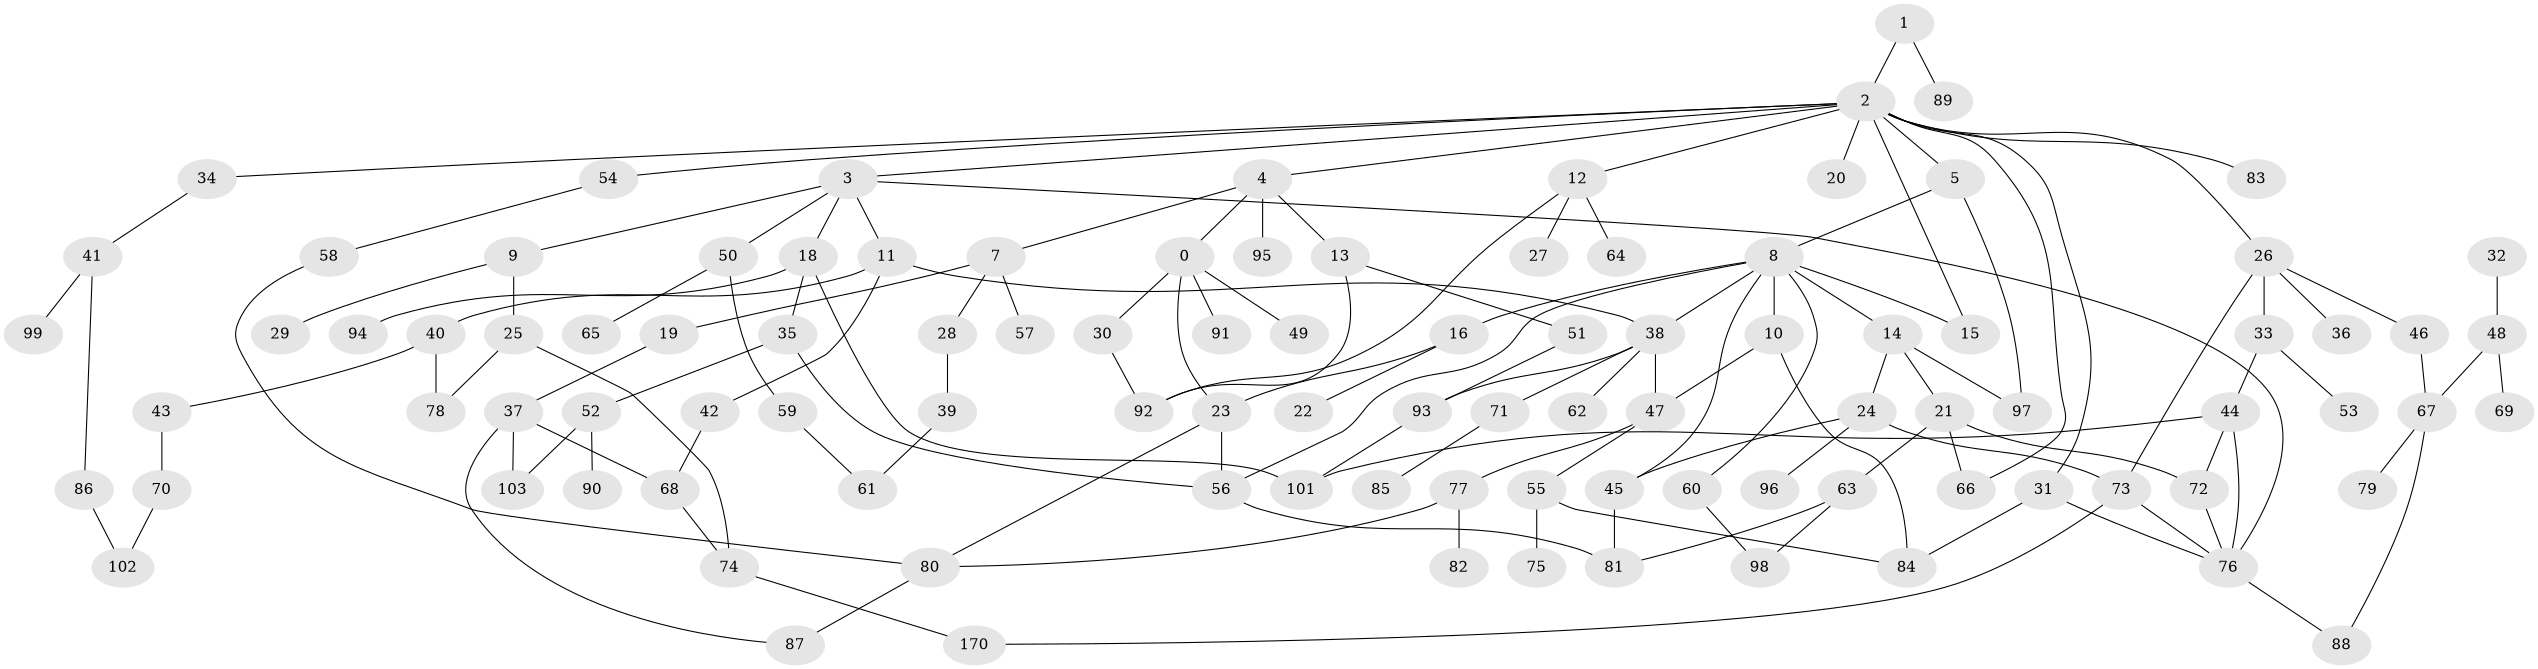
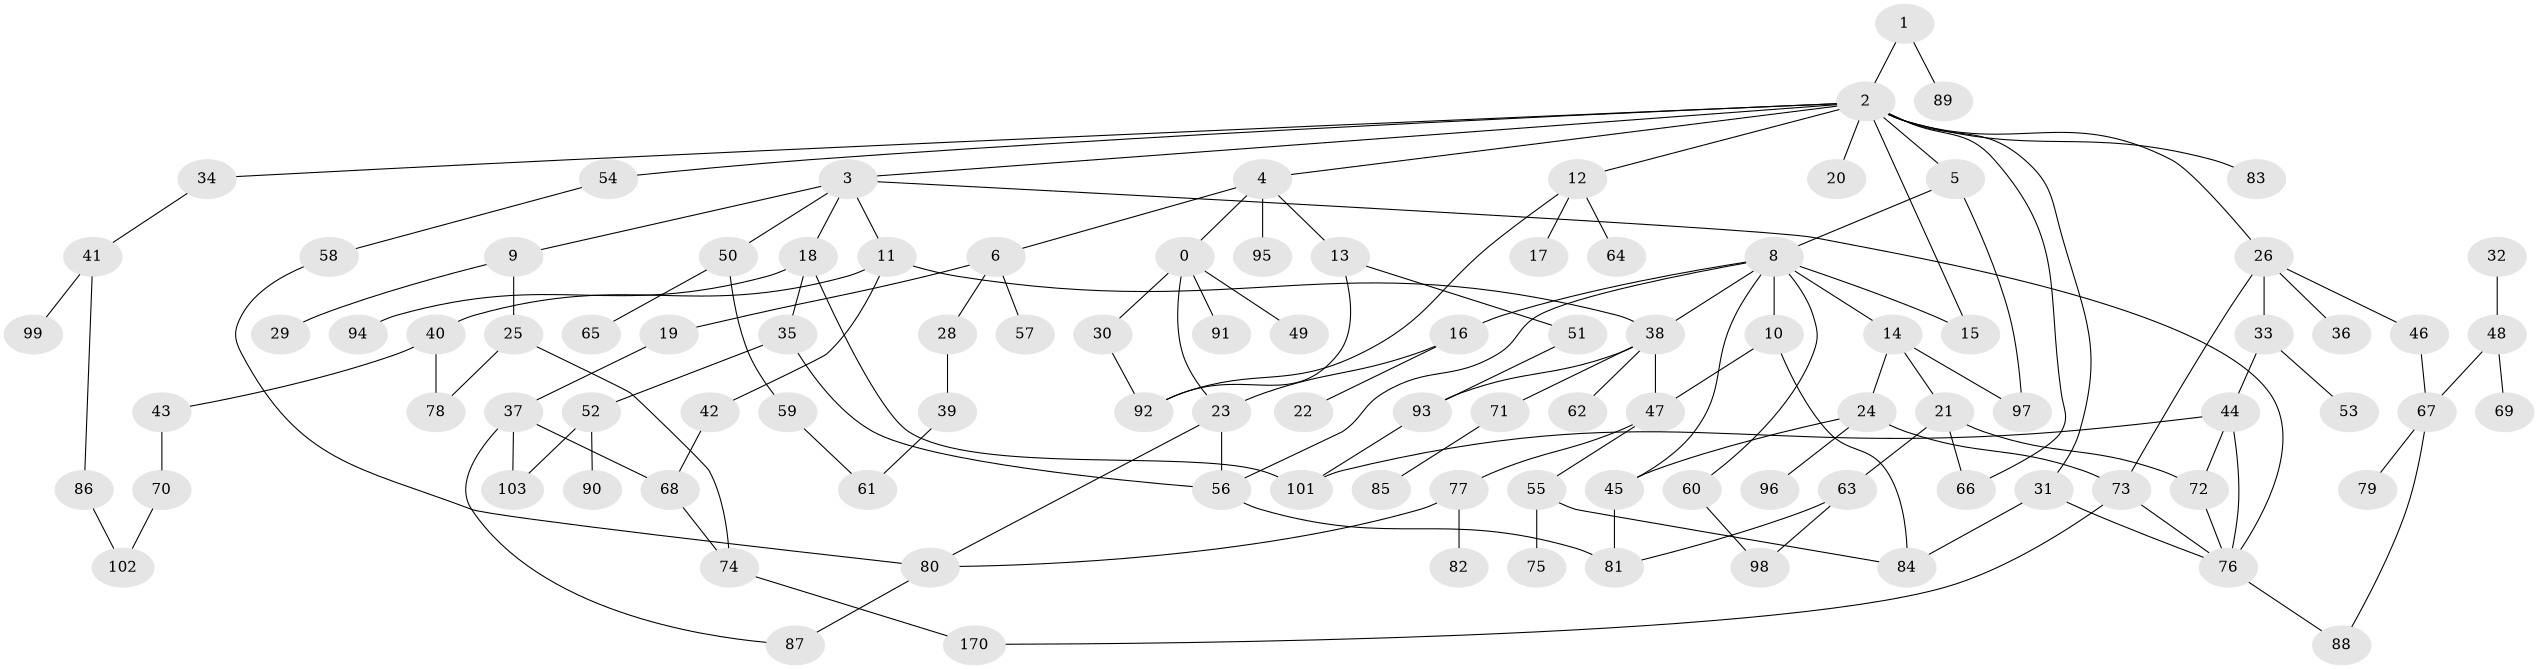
node "7": label "7" -> "6"
node "27": label "27" -> "17"
